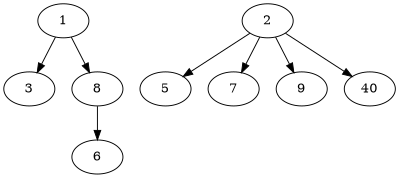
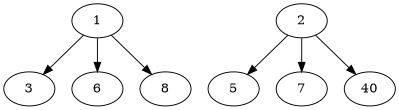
node "9": removed
edge "8" -> "6": now "1" -> "6"
